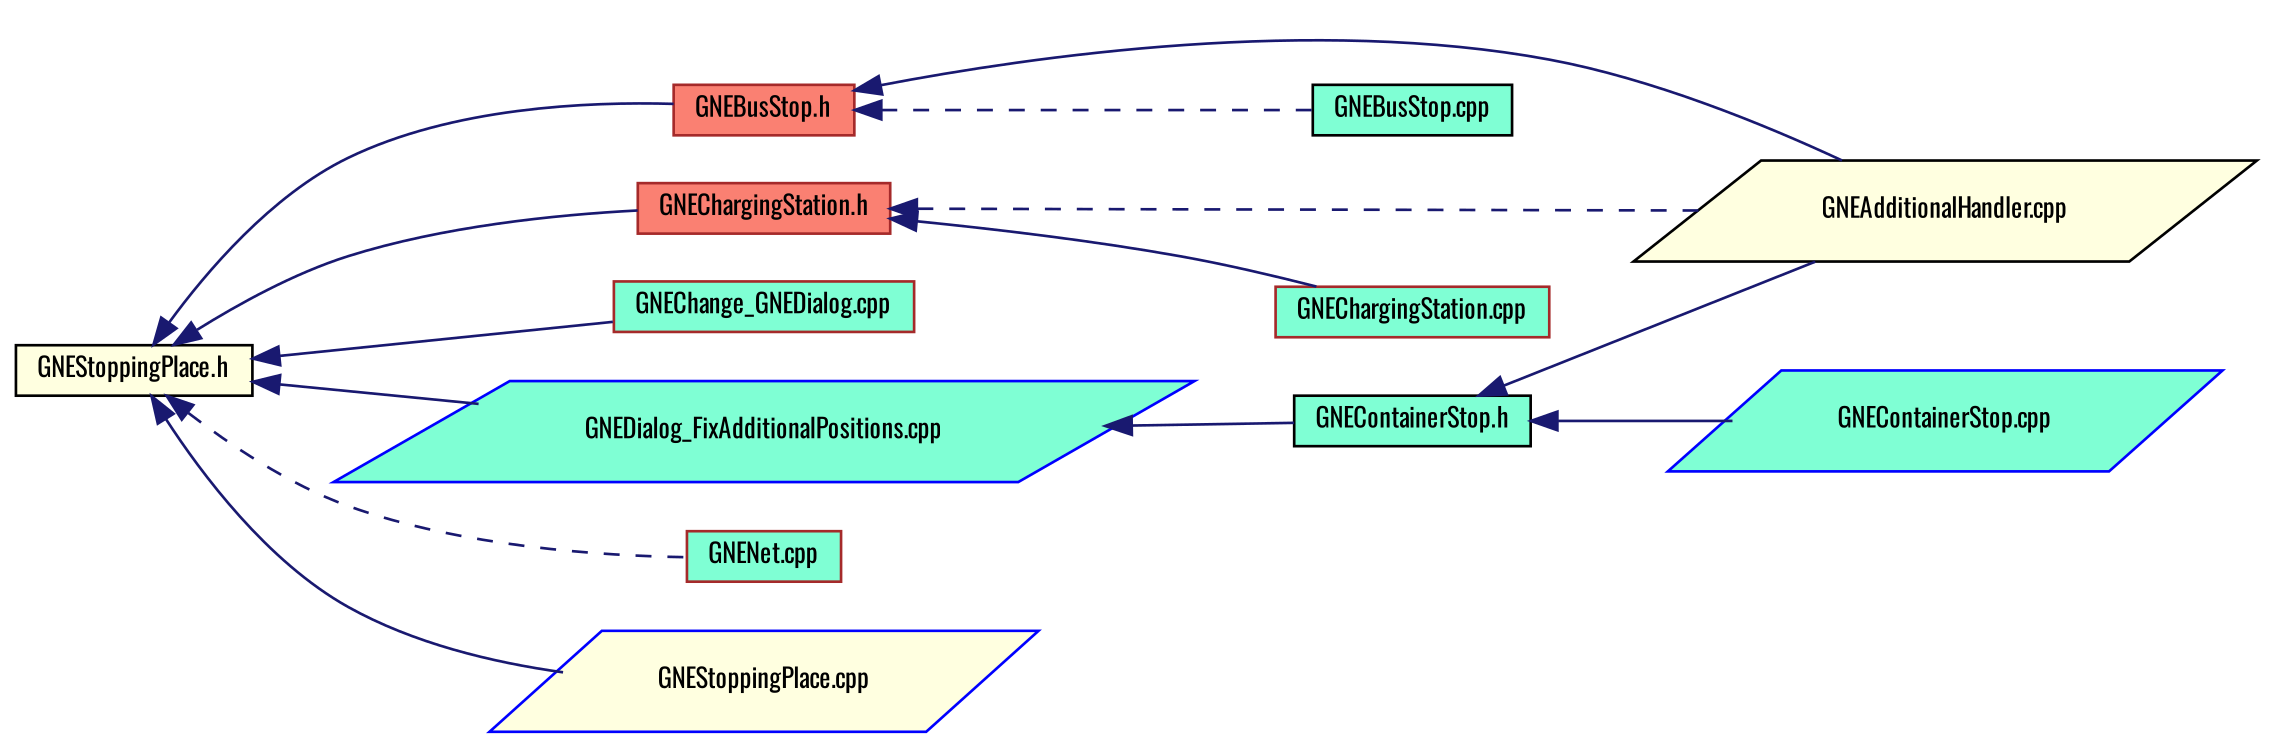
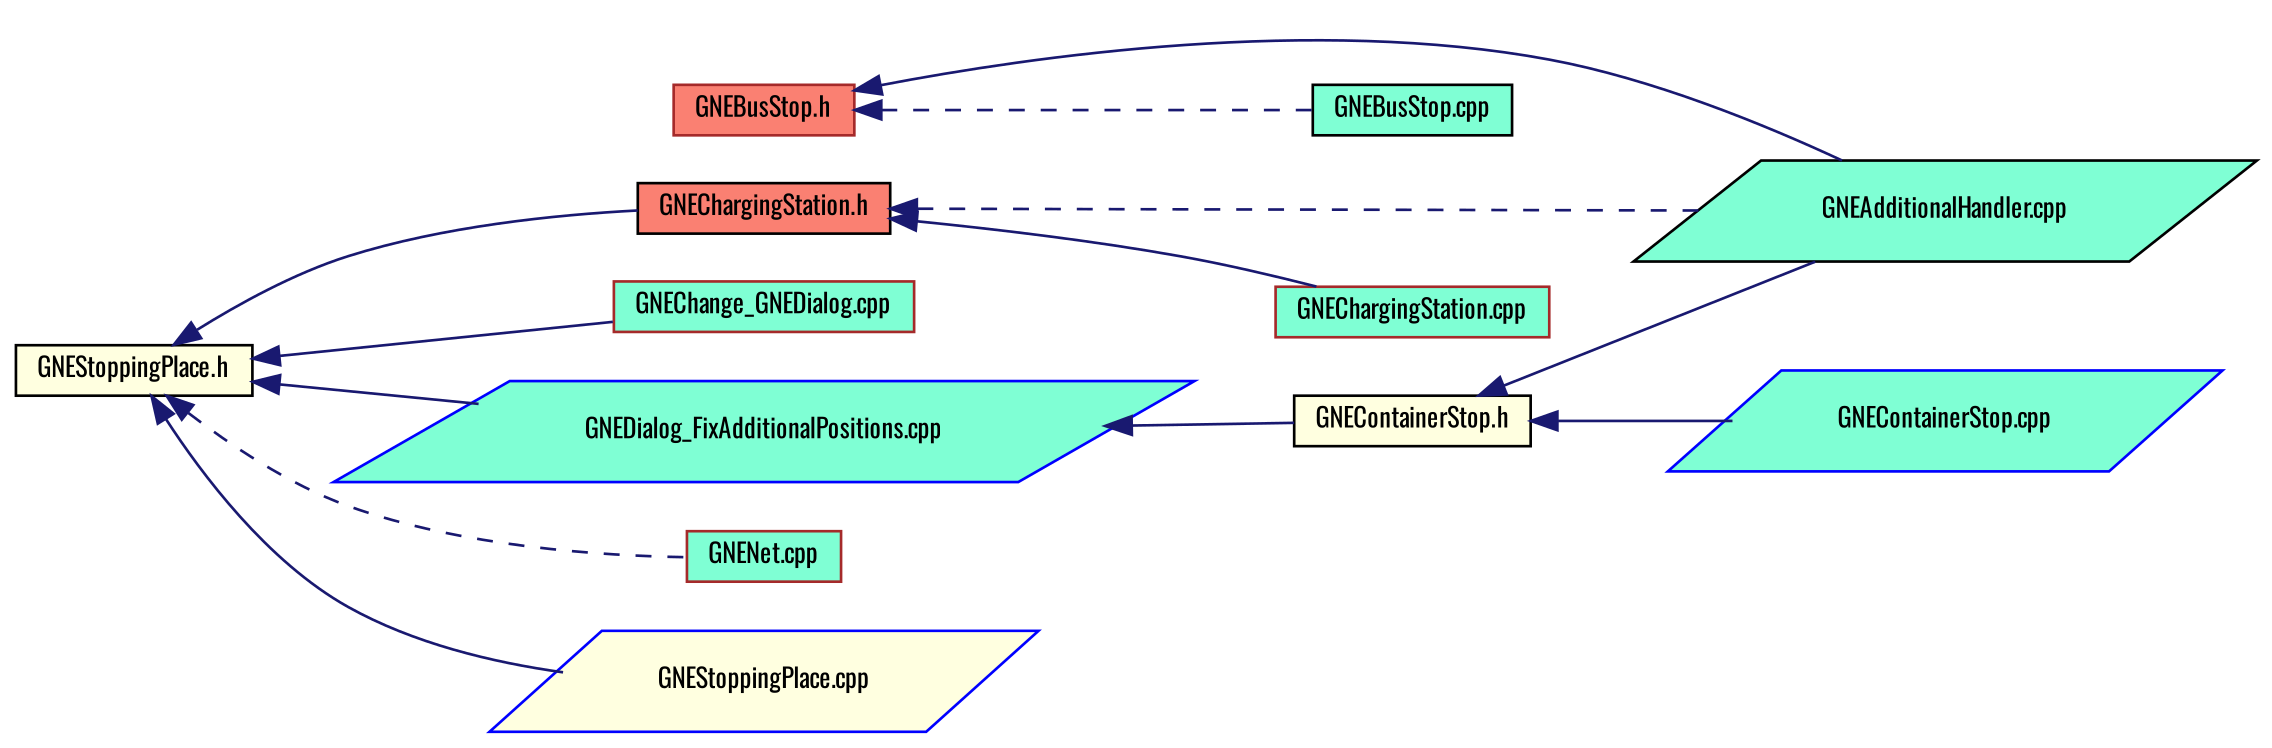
edge "GNEBusStop.h" -> "GNEStoppingPlace.h": removed
node "GNEChargingStation.h": color brown -> black
node "GNEAdditionalHandler.cpp": fillcolor lightyellow -> aquamarine
node "GNEContainerStop.h": fillcolor aquamarine -> lightyellow
